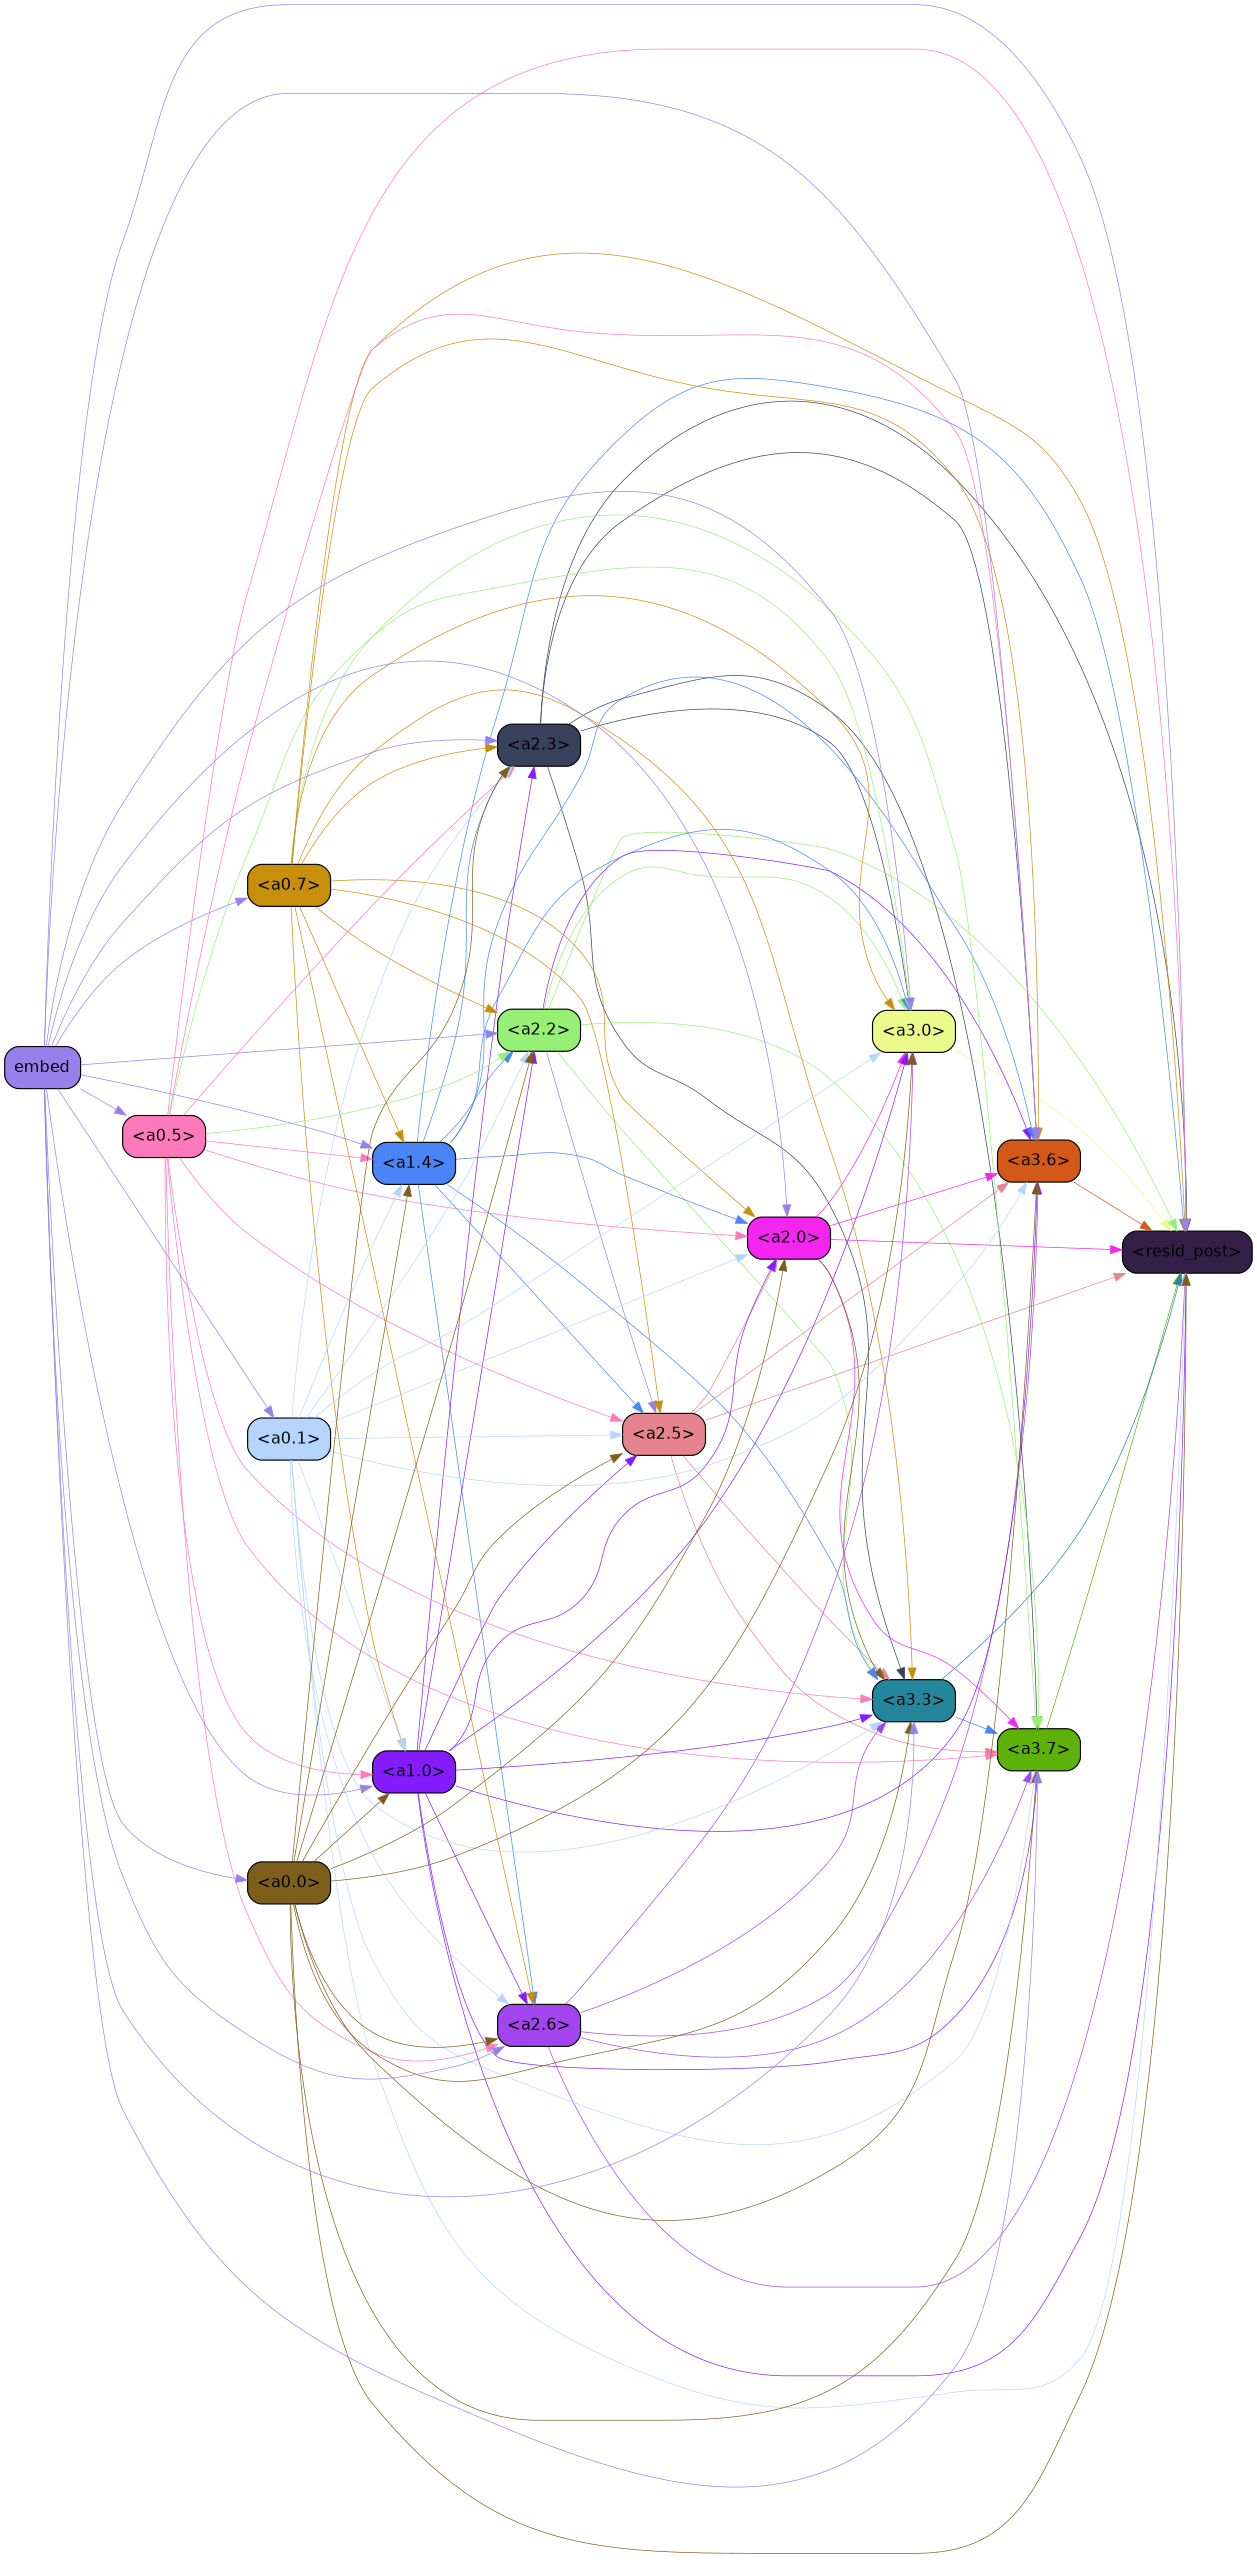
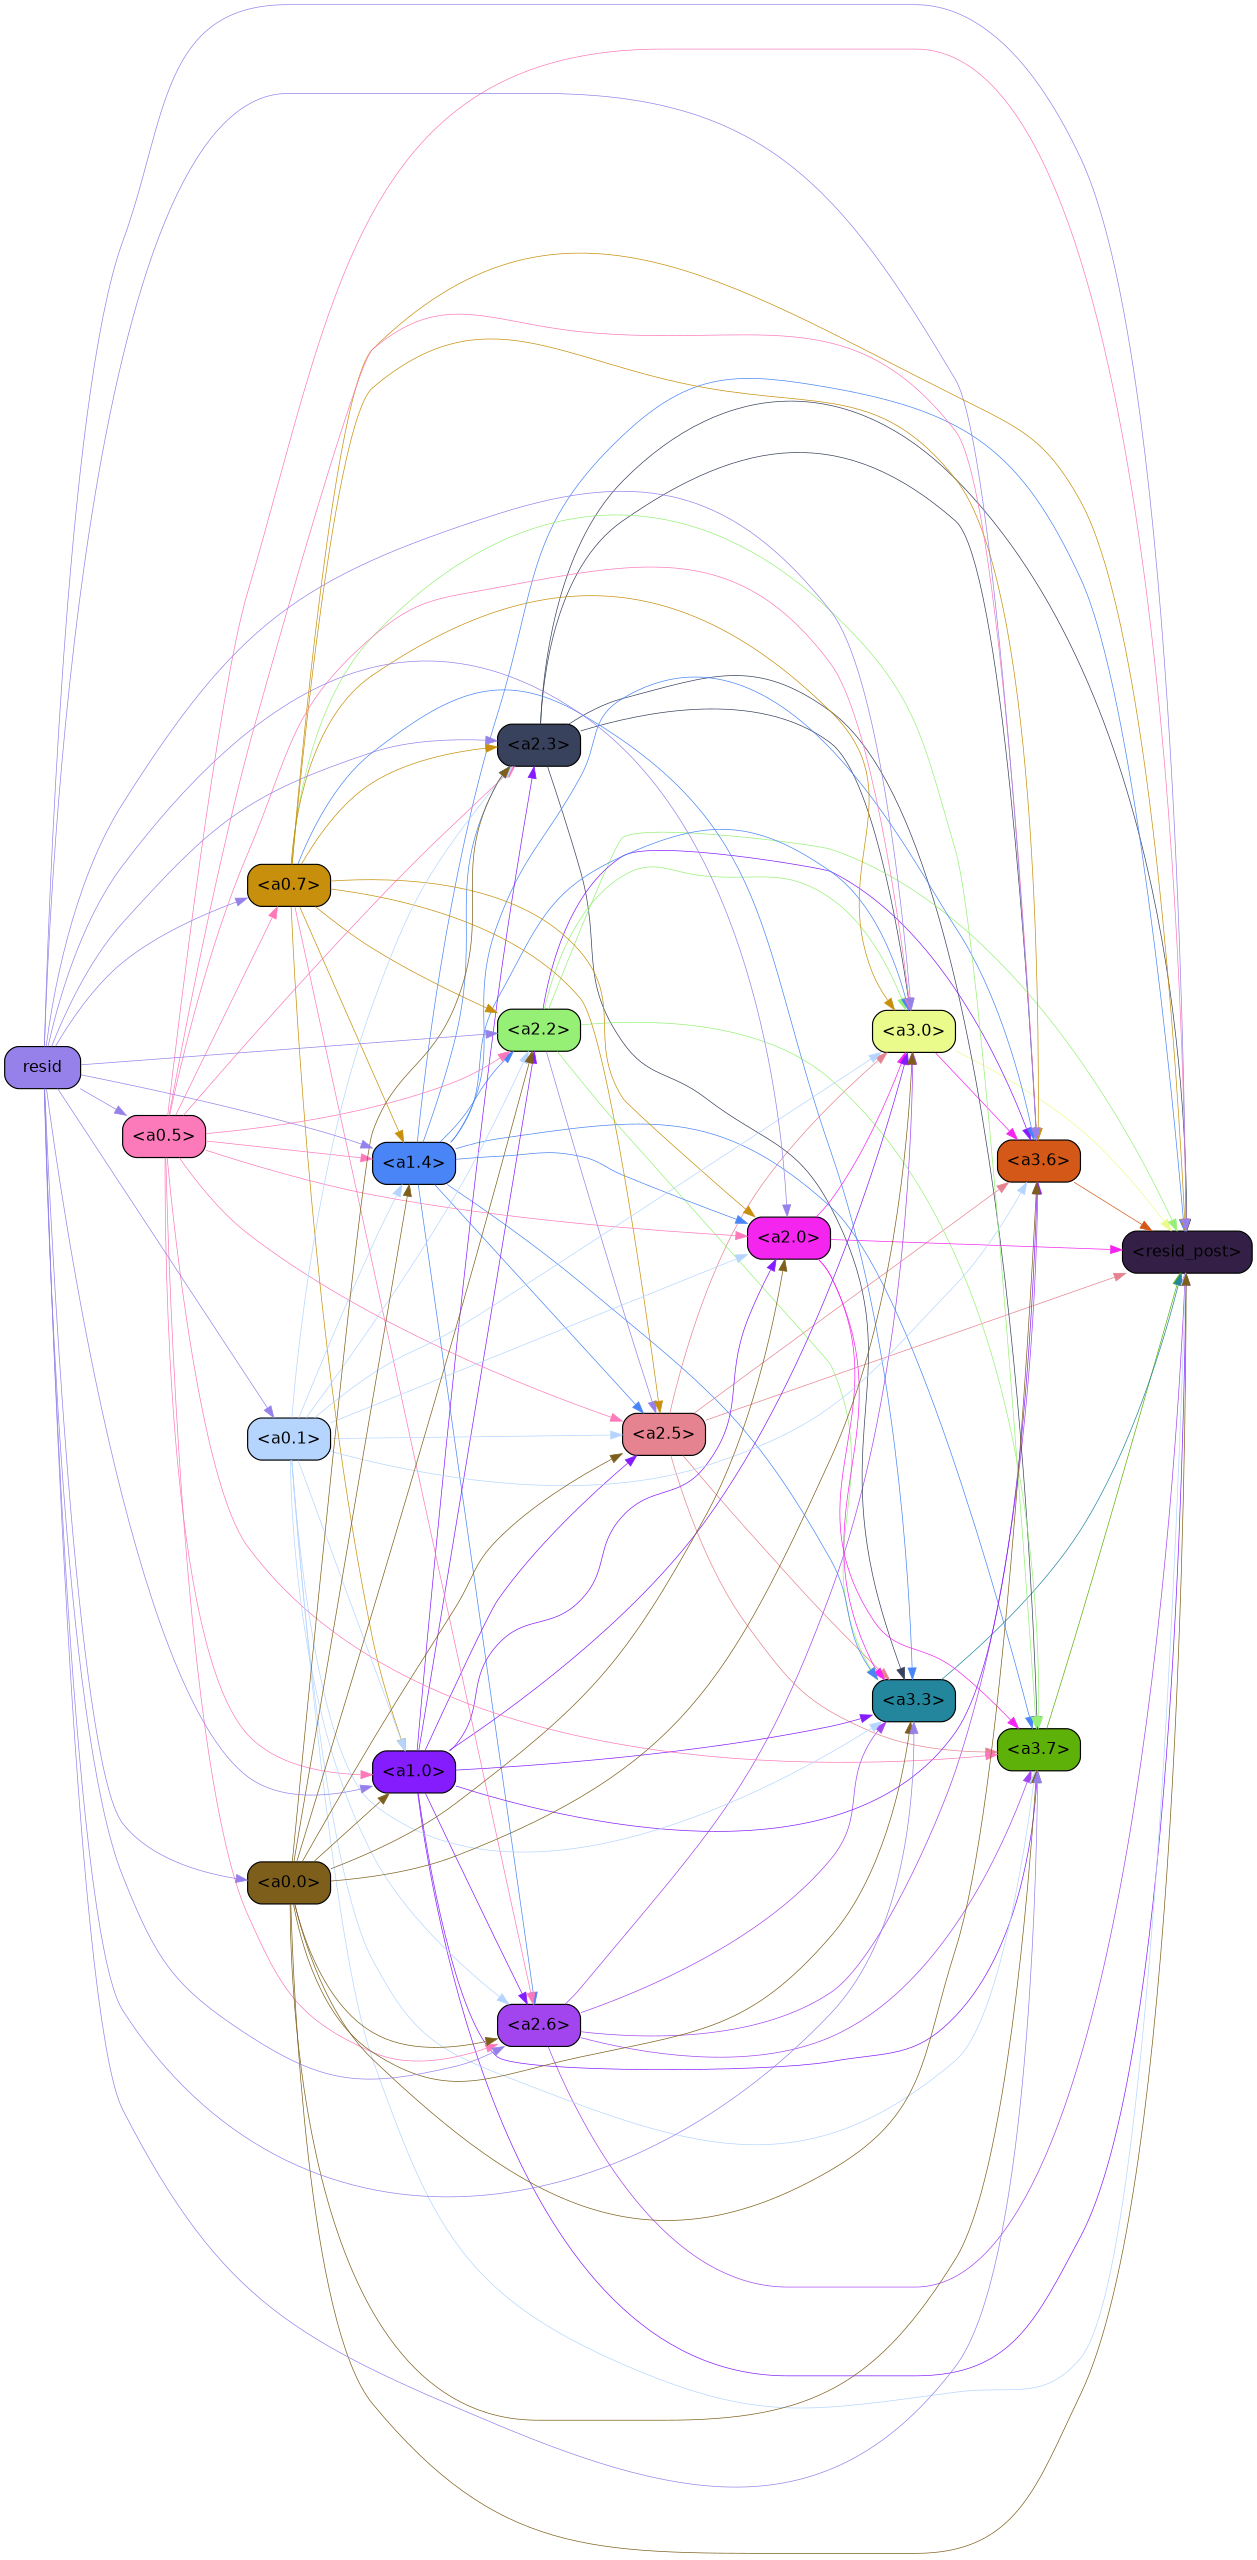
edge "<a0.5>" -> "<a3.0>": color #96f076 -> #fc79ba
edge "<a0.7>" -> "<a3.3>": color #c78f0b -> #4985f6
node "embed": label "embed" -> "resid"
edge "<a0.5>" -> "<a2.2>": color #96f076 -> #fc79ba
edge "<a2.0>" -> "<a3.6>": now "<a3.0>" -> "<a3.6>"
edge "<a2.5>" -> "<a2.0>": now "<a2.5>" -> "<a3.0>"
edge "<a2.0>" -> "<a3.3>": color #7d5f1b -> #f425ee
edge "<a0.7>" -> "<a2.6>": color #c78f0b -> #fc79ba
edge "<a0.5>" -> "<a3.3>": now "<a0.5>" -> "<a0.7>"
edge "<a3.3>" -> "<a3.7>": now "<a1.4>" -> "<a3.7>"
